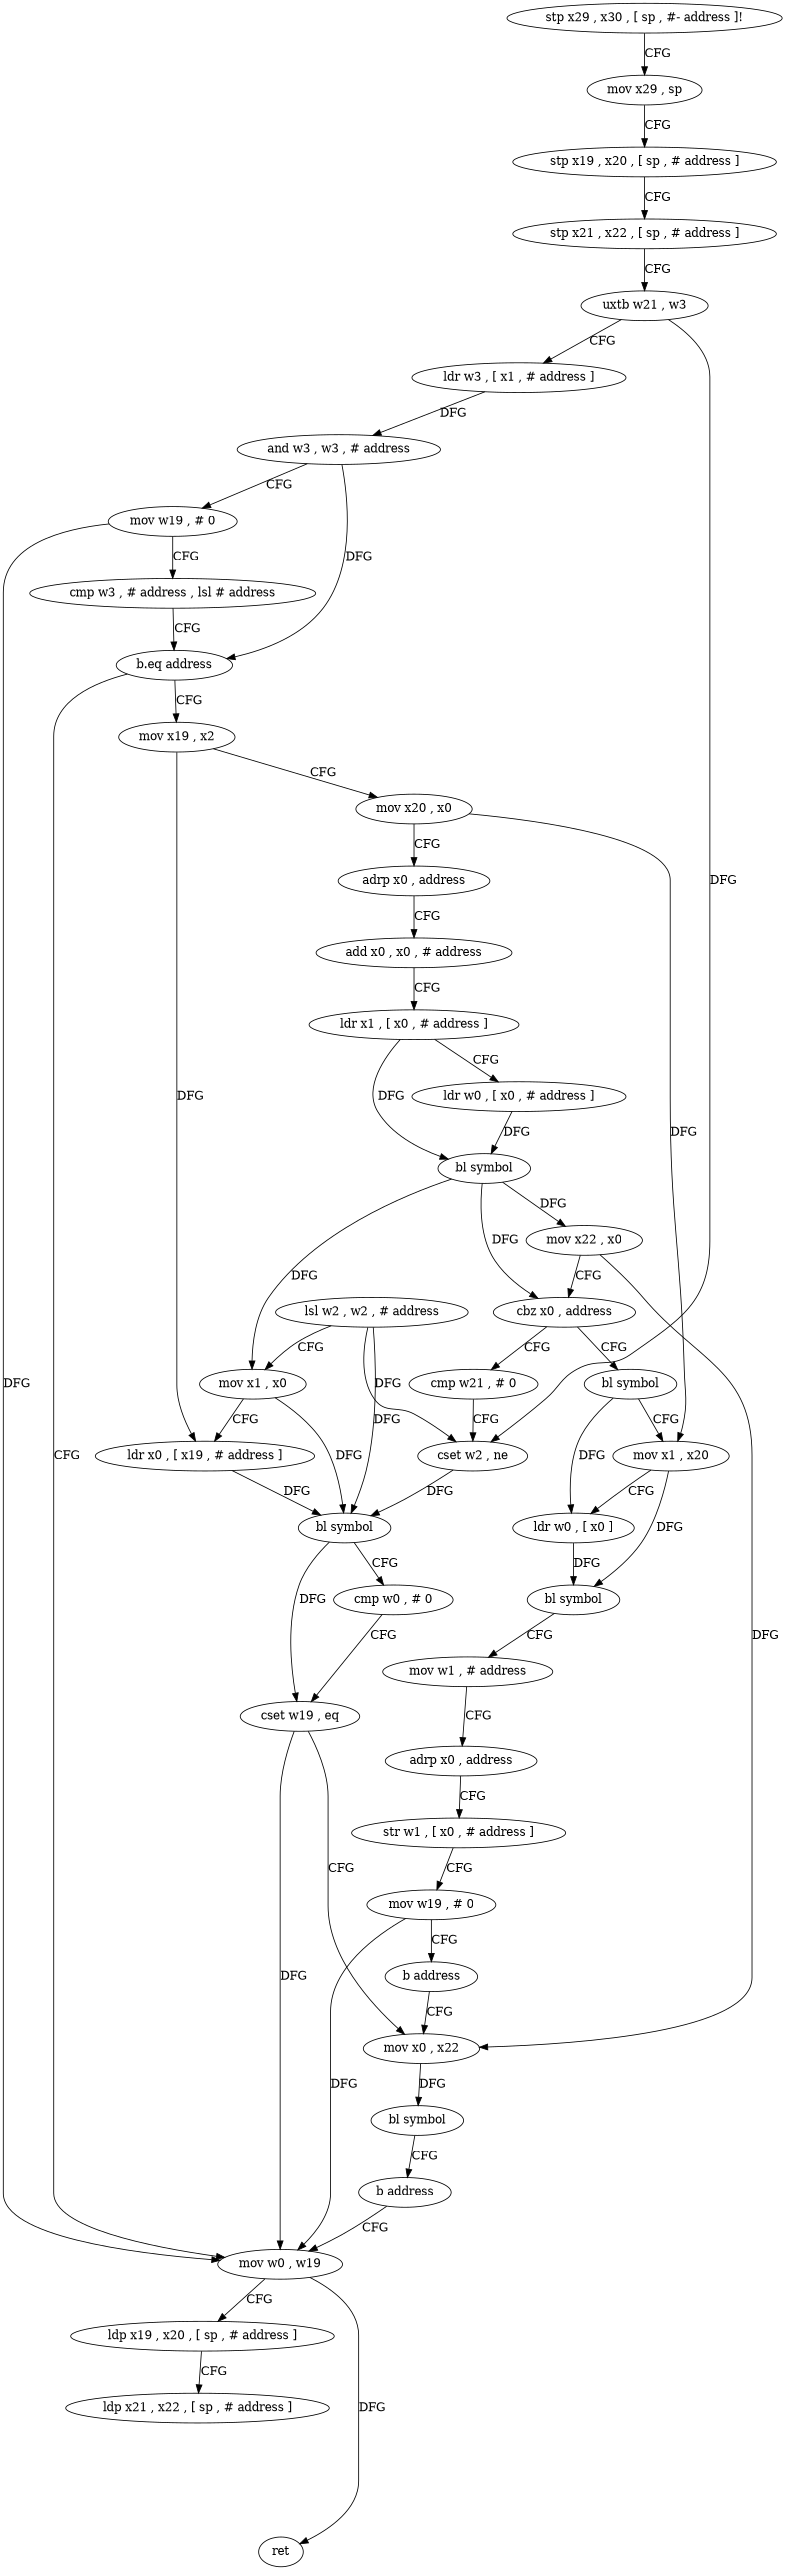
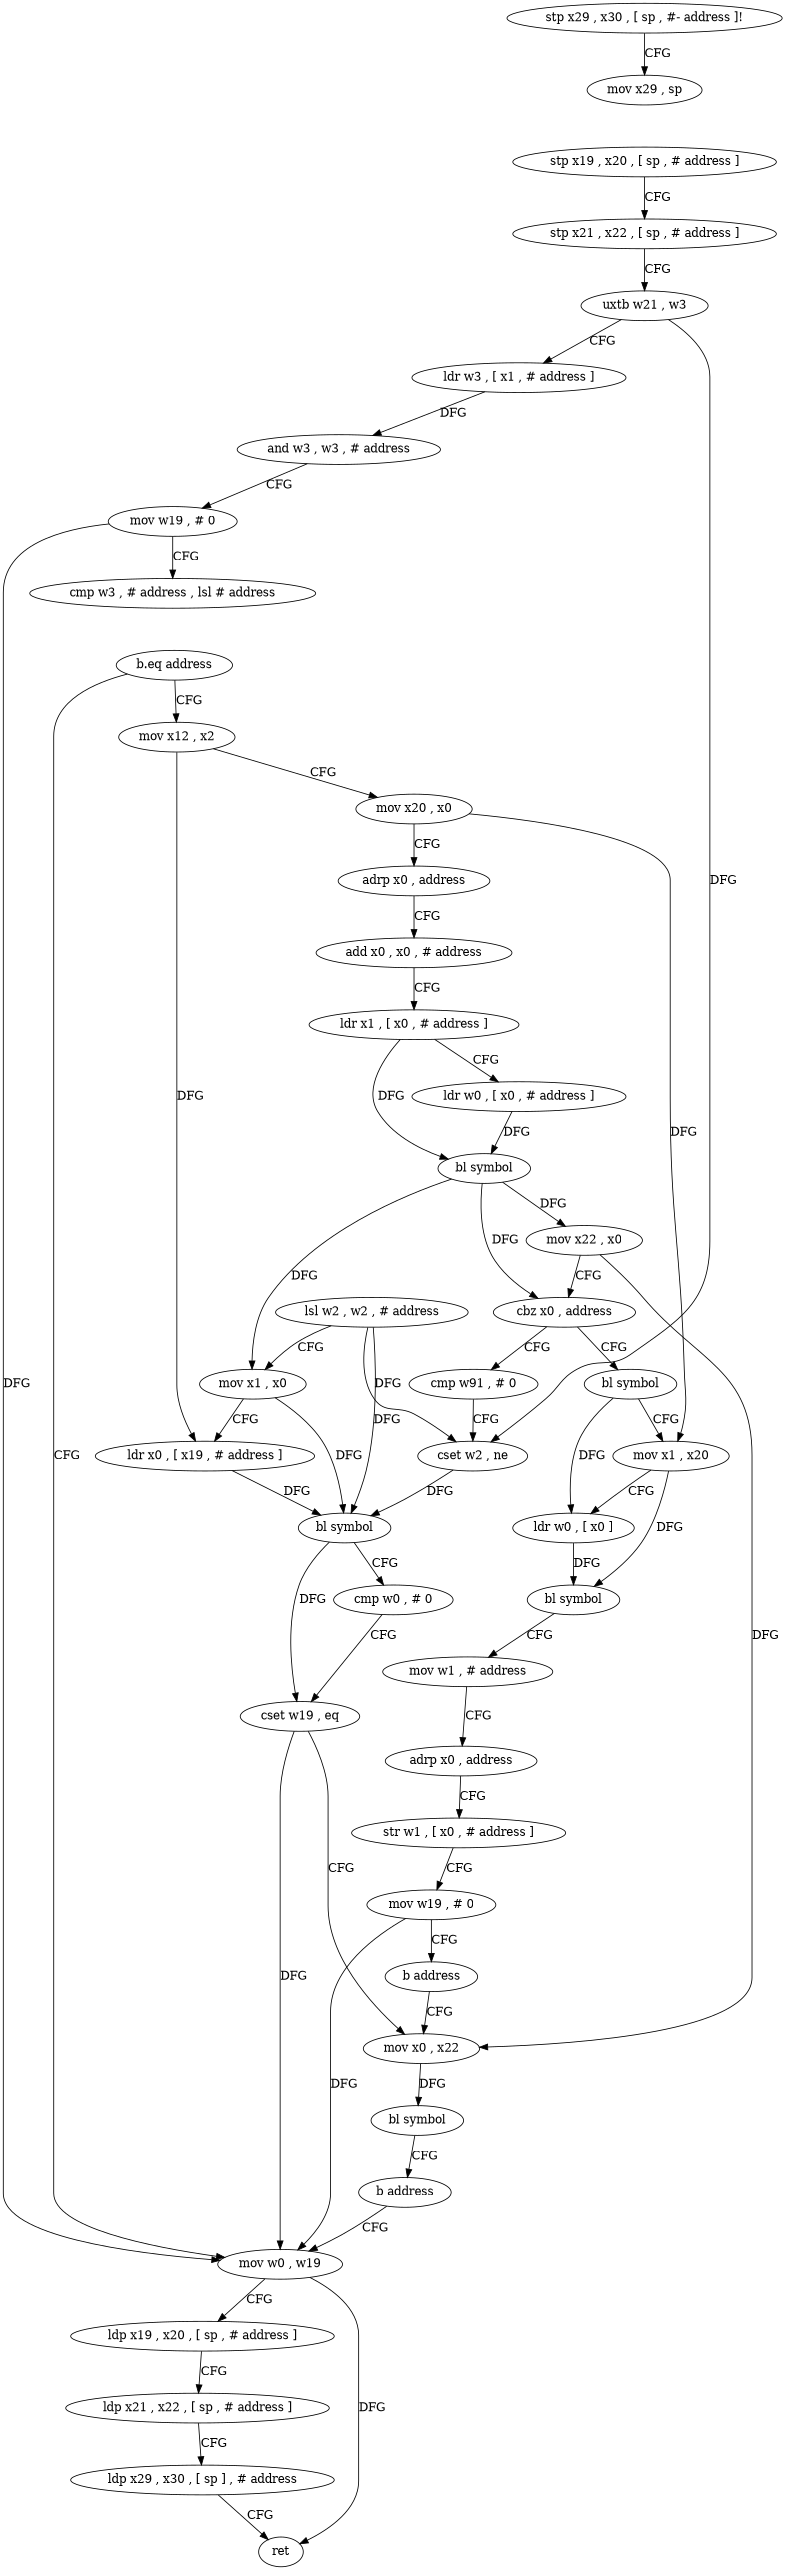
edge "mov x29 , sp" -> "stp x19 , x20 , [ sp , # address ]": removed, label "CFG"
edge "and w3 , w3 , # address" -> "b.eq address": removed, label "DFG"
edge "cmp w3 , # address , lsl # address" -> "b.eq address": removed, label "CFG"
node "mov x19 , x2": label "mov x19 , x2" -> "mov x12 , x2"
node "cmp w21 , # 0": label "cmp w21 , # 0" -> "cmp w91 , # 0"
node "ldp x29 , x30 , [ sp ] , # address": added
